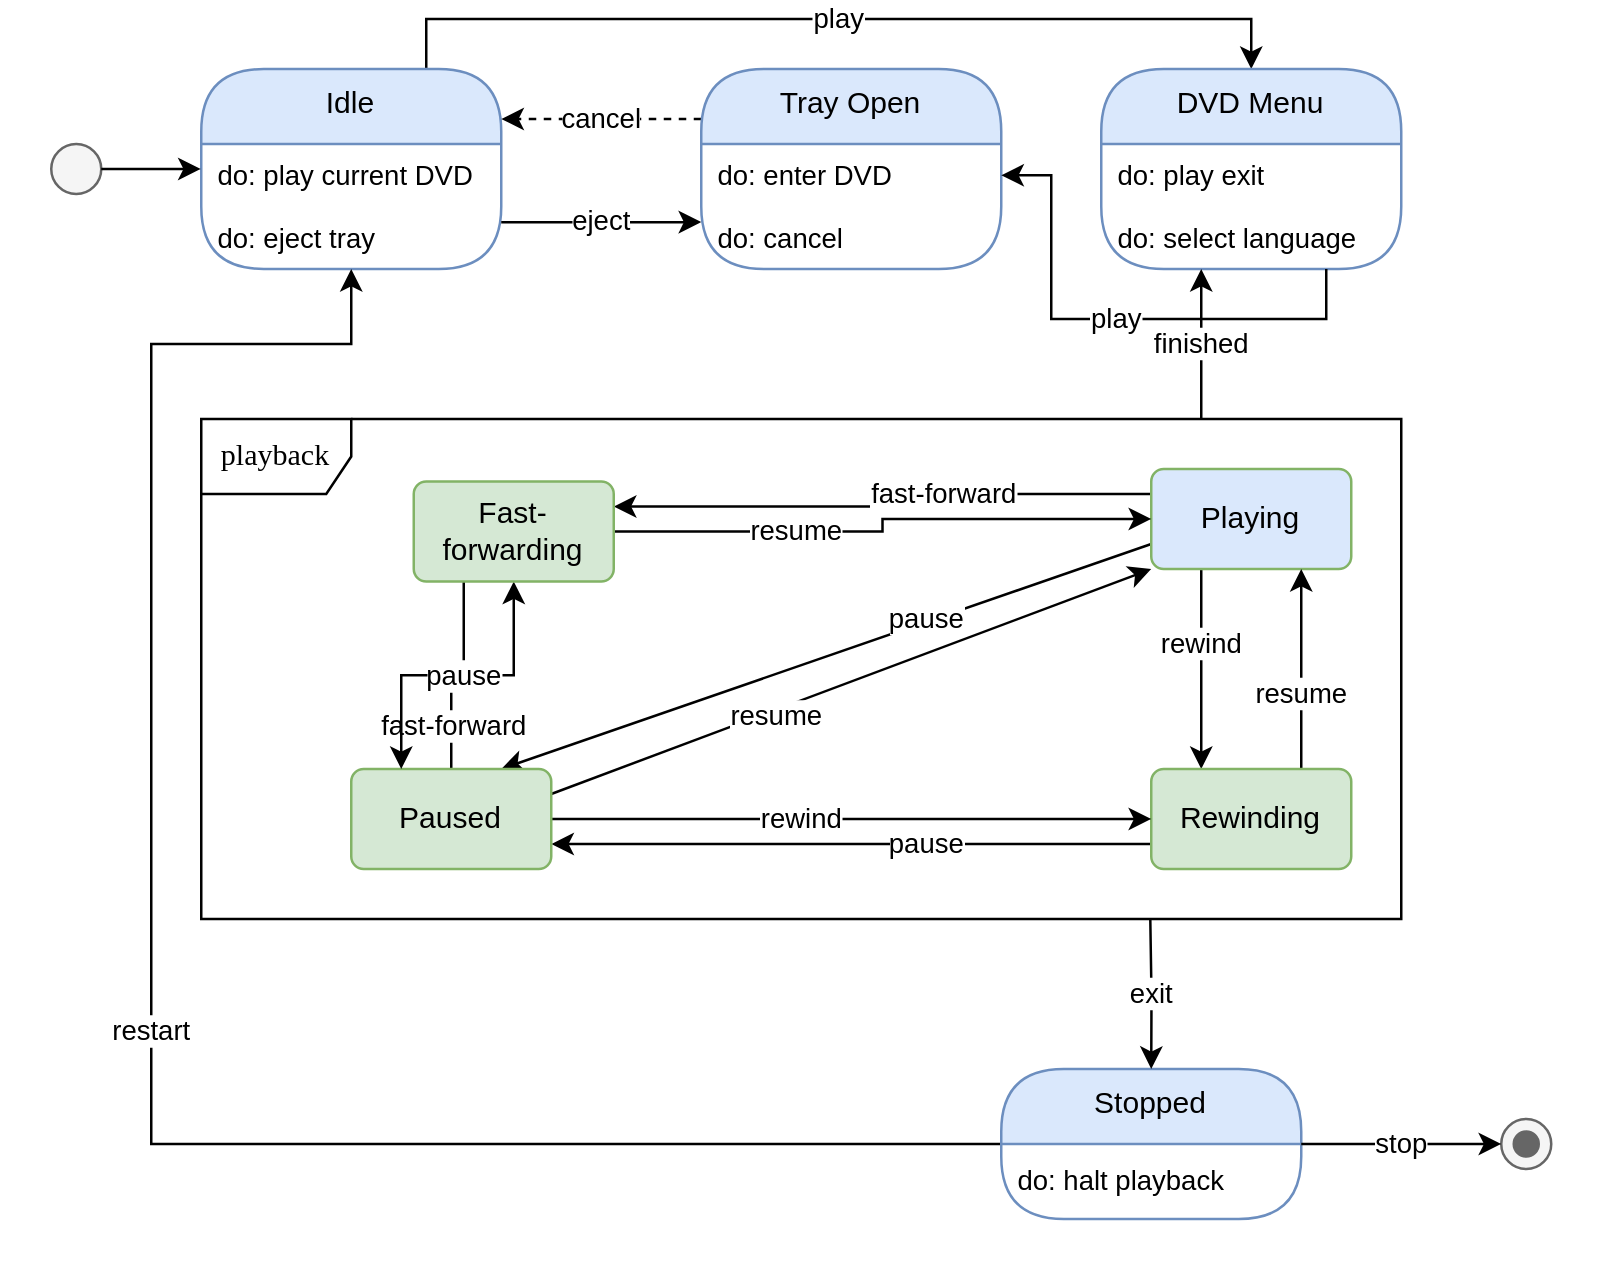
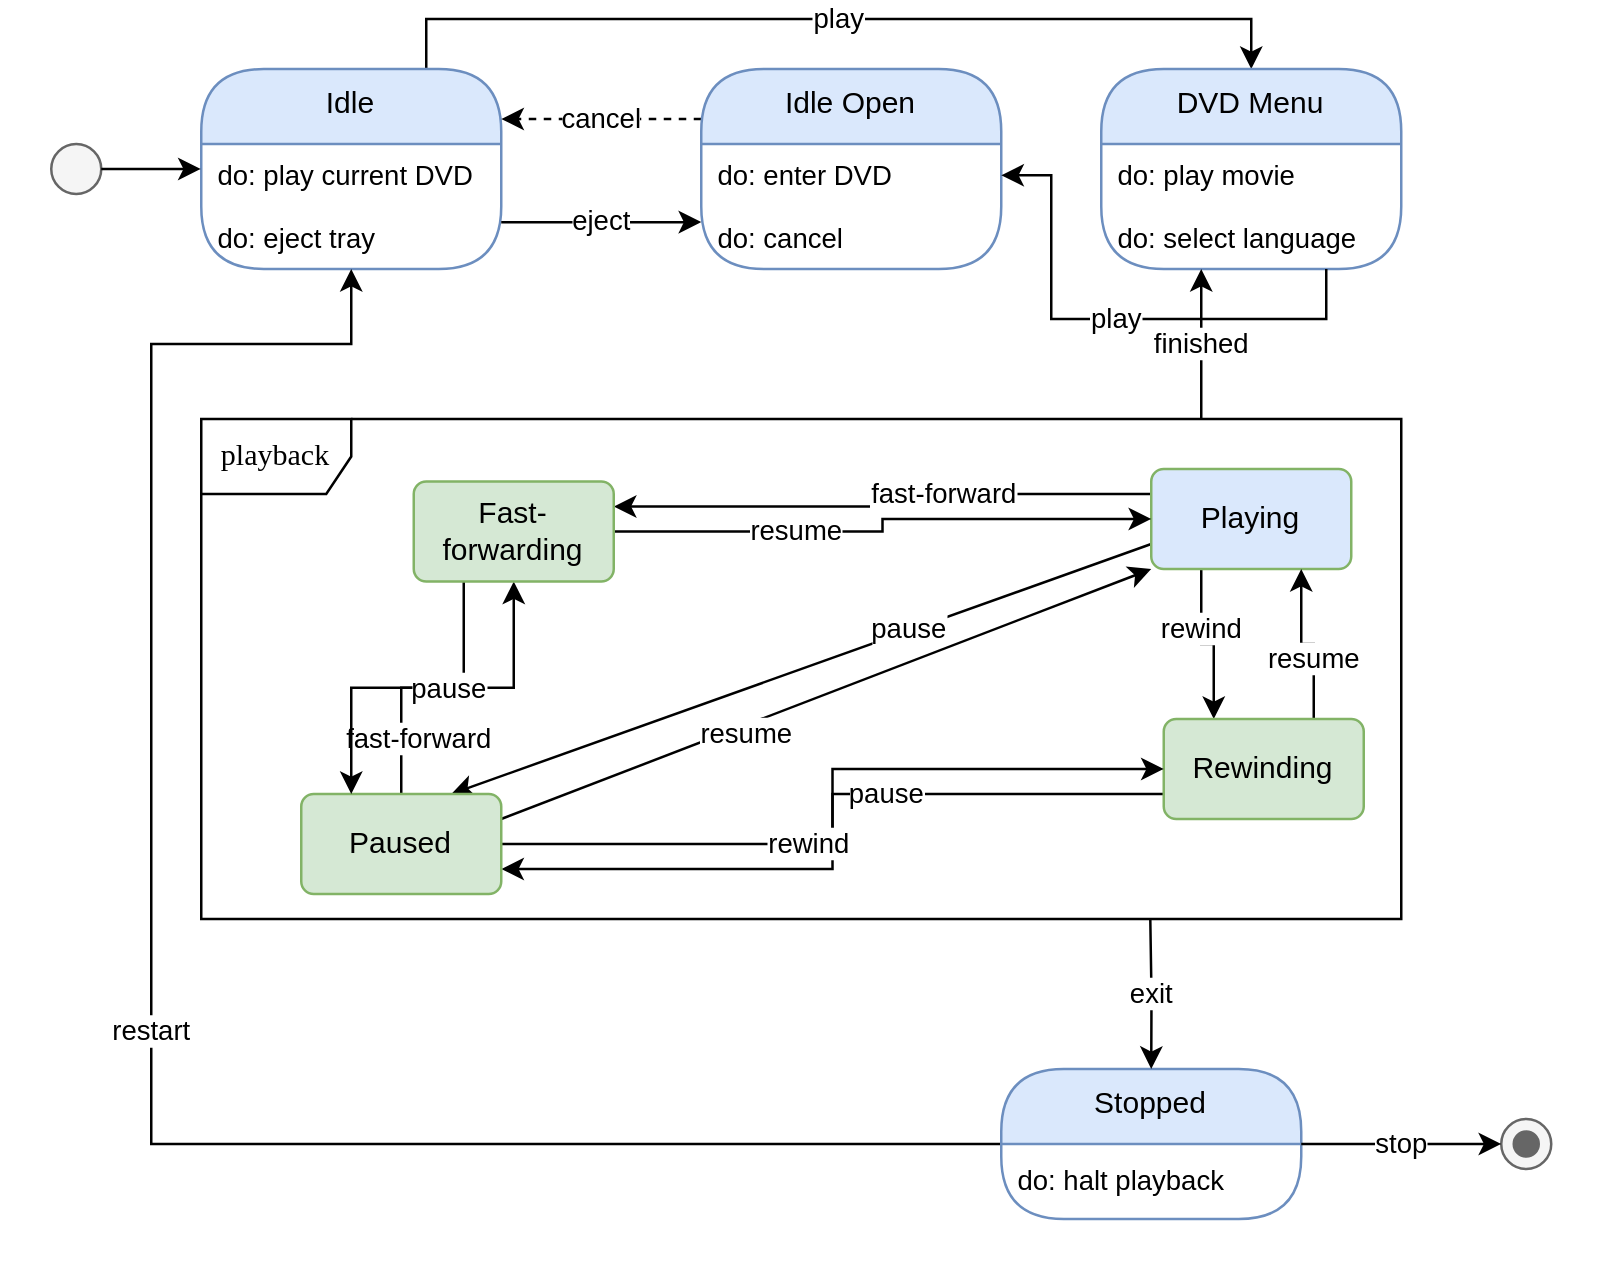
node "Tray Open": label "Tray Open" -> "Idle Open"
node "do: play exit": label "do: play exit" -> "do: play movie"
node "Paused": moved (451, 819) -> (401, 844)
node "Rewinding": moved (1251, 819) -> (1264, 769)
